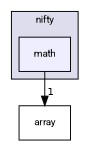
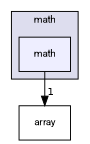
cluster "nifty": label "nifty" -> "math"
